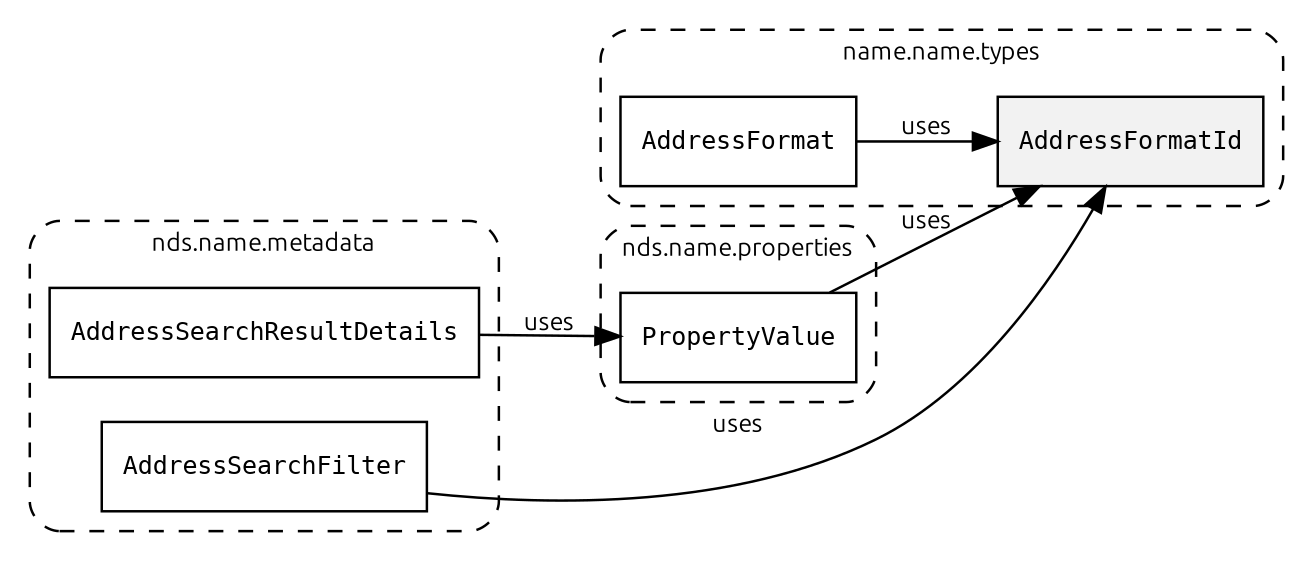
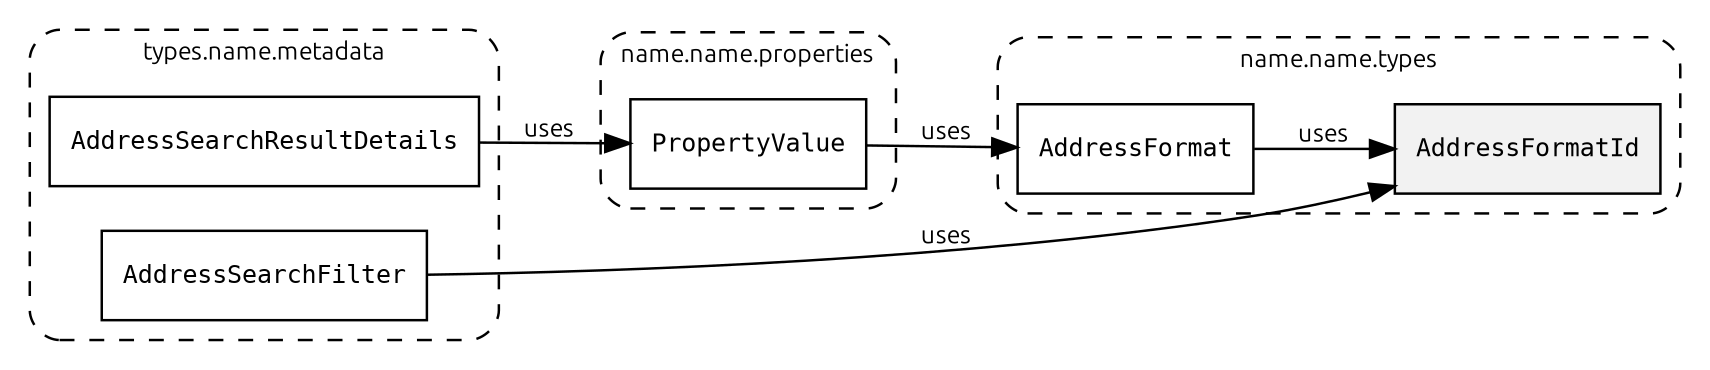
cluster "nds.name.metadata": label "nds.name.metadata" -> "types.name.metadata"
edge "PropertyValue" -> "AddressFormatId": now "PropertyValue" -> "AddressFormat"
cluster "nds.name.properties": label "nds.name.properties" -> "name.name.properties"
